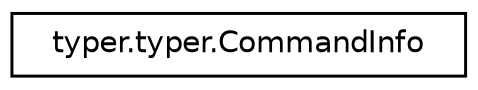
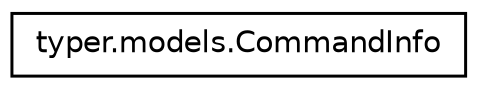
node "typer.typer.CommandInfo": label "typer.typer.CommandInfo" -> "typer.models.CommandInfo"
